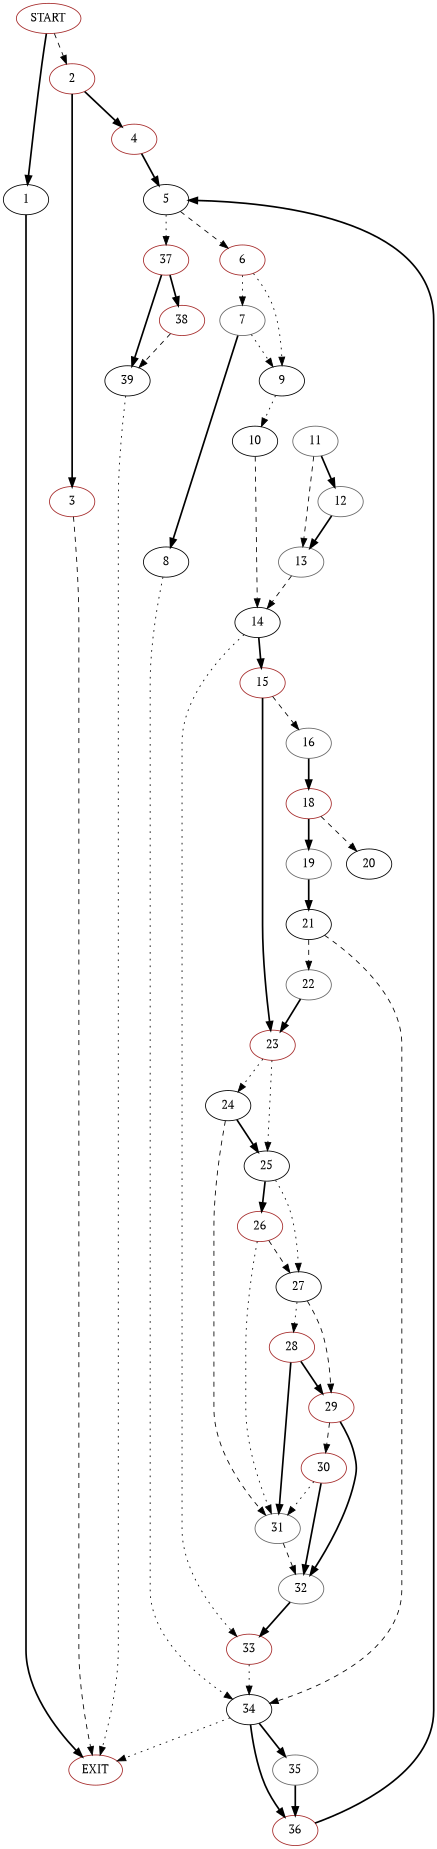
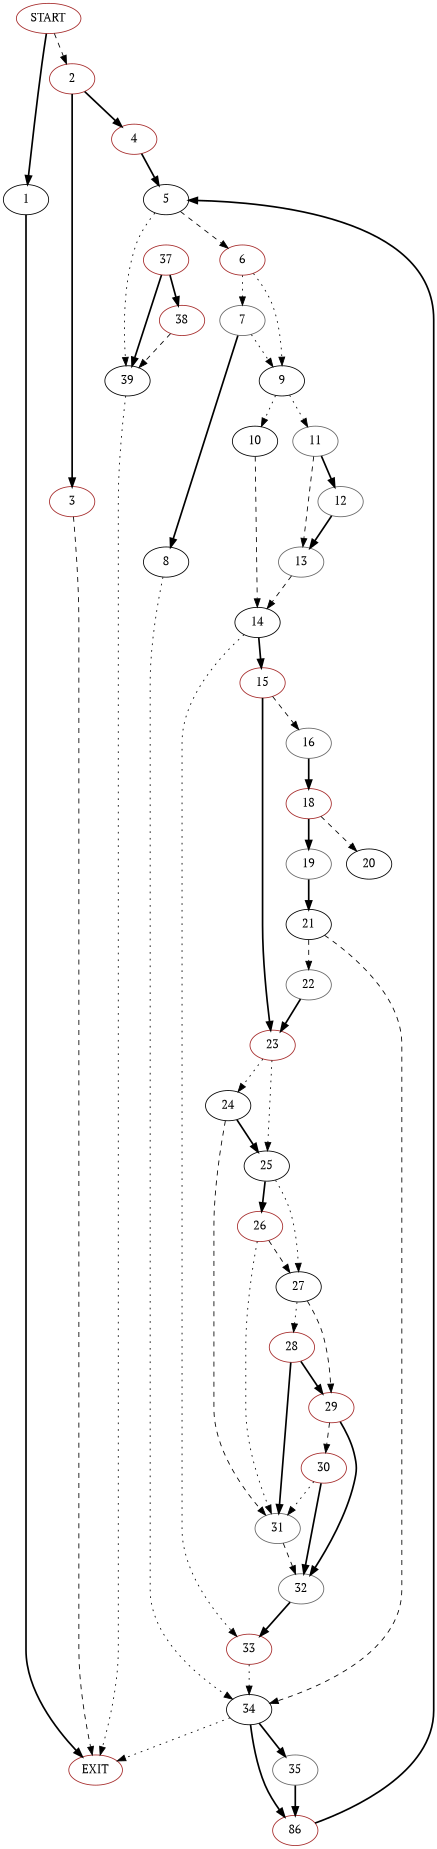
edge "5" -> "37": now "5" -> "39"
edge "9" -> "11": added
node "36": label "36" -> "86"
